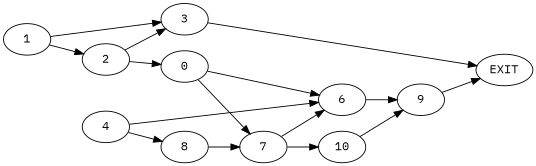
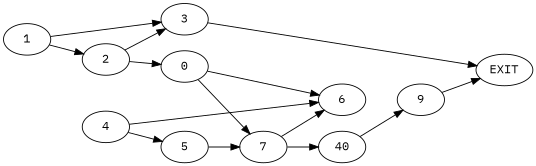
edge "6" -> "9": removed
node "8": label "8" -> "5"
node "10": label "10" -> "40"
